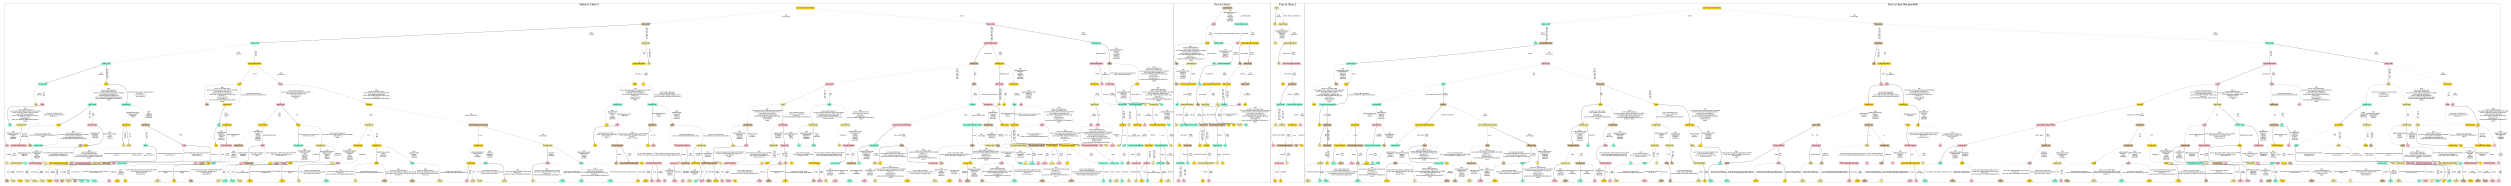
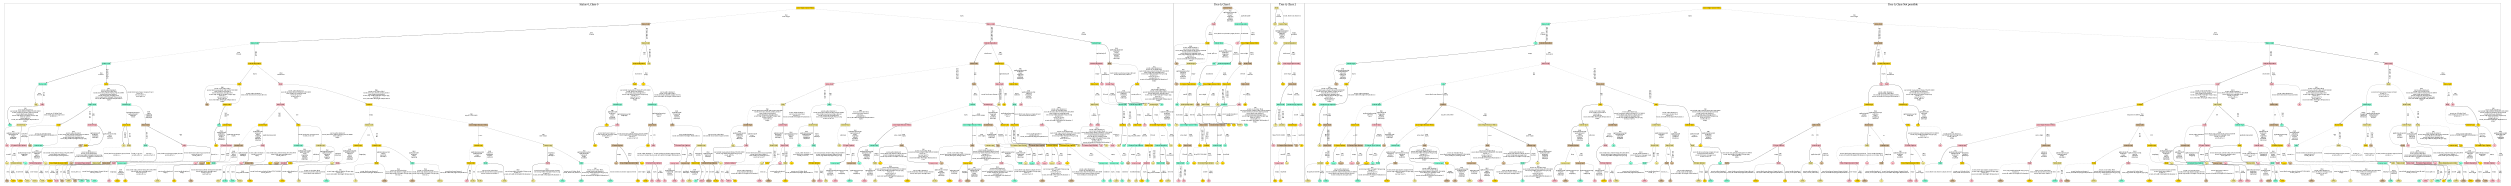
node "0.019": fillcolor khaki -> gold
